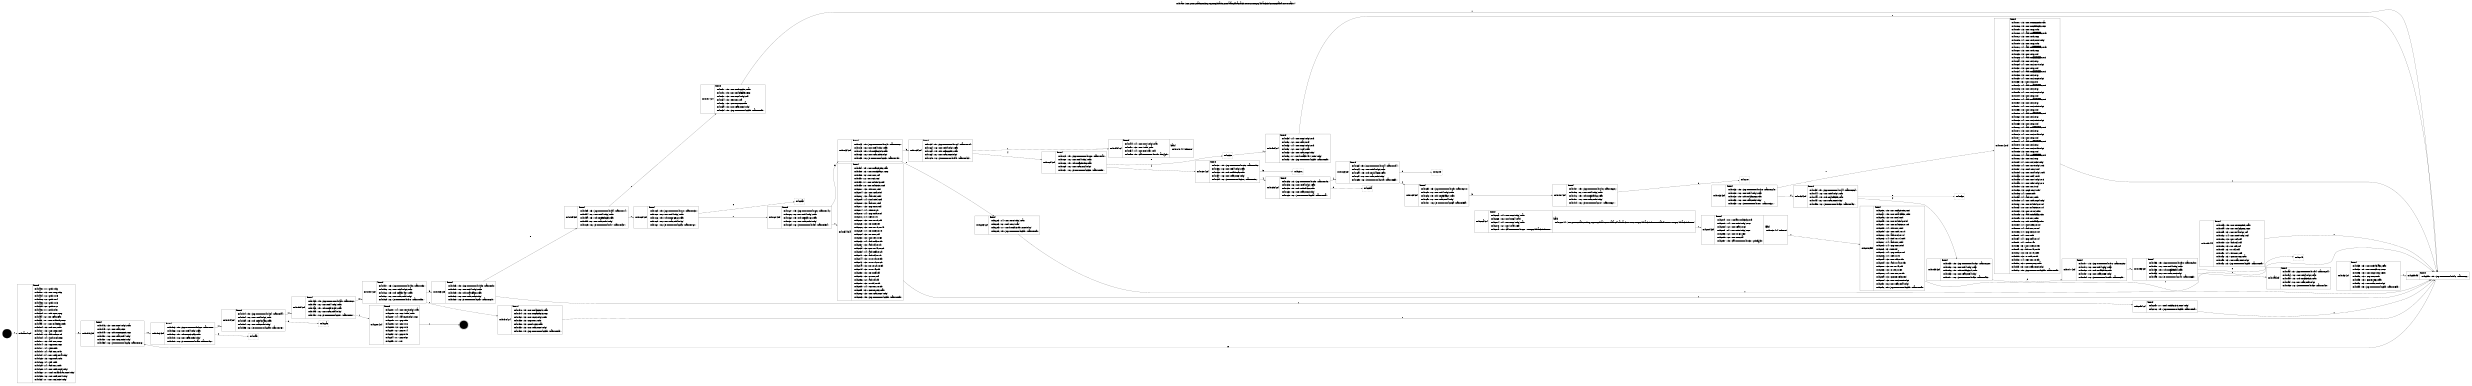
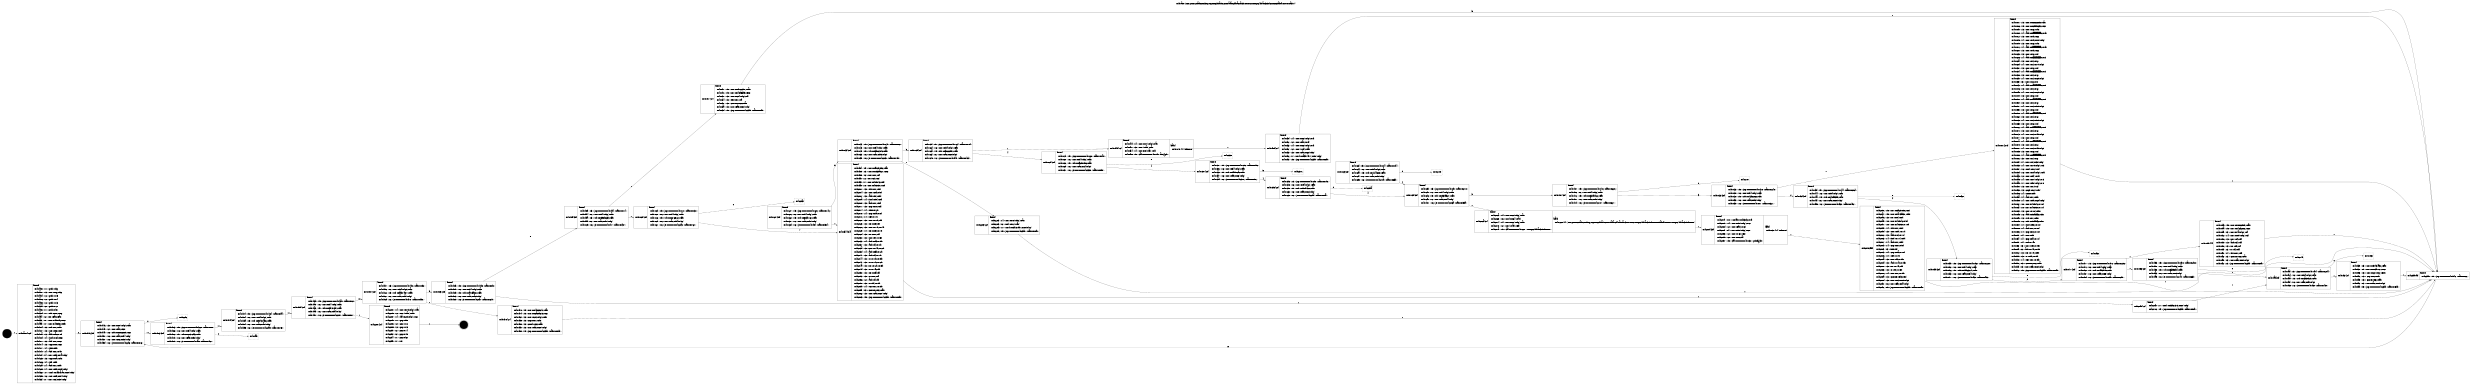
edge "0x401f17 [27]" -> "0x4023bb [5]": label " 1" -> " 5"
edge "0x402338" -> "0x401f5d [27]": now "0x401f4d [16]" -> "0x401f5d [27]"
edge "0x401cb3 [28]" -> "0x401ccf [28]": now "0x401cb3 [28]" -> "0x401ceb [28]"
edge "0x401d07 [28]" -> "0x401d23 [28]": added, label "3"
edge "0x401ceb [28]" -> "0x40206a [21]": added, label "1"
edge "0x401c0b [28]" -> "0x401c27 [28]": now "0x401c0b [28]" -> "0x401fe4 [134]"
edge "0x401d77 [28]" -> "0x401dd5 [44]": added, label "1"
node "0x401f93": added
node "0x401dcb": added
edge "0x401daf [28]" -> "0x401fc9 [27]": added, label "1"
edge "0x4020fb [12]" -> "0x4023bb [5]": now "0x4020fb [12]" -> "0x401daf [28]"
node "0x4022f6": added
node "0x4022ae": removed
